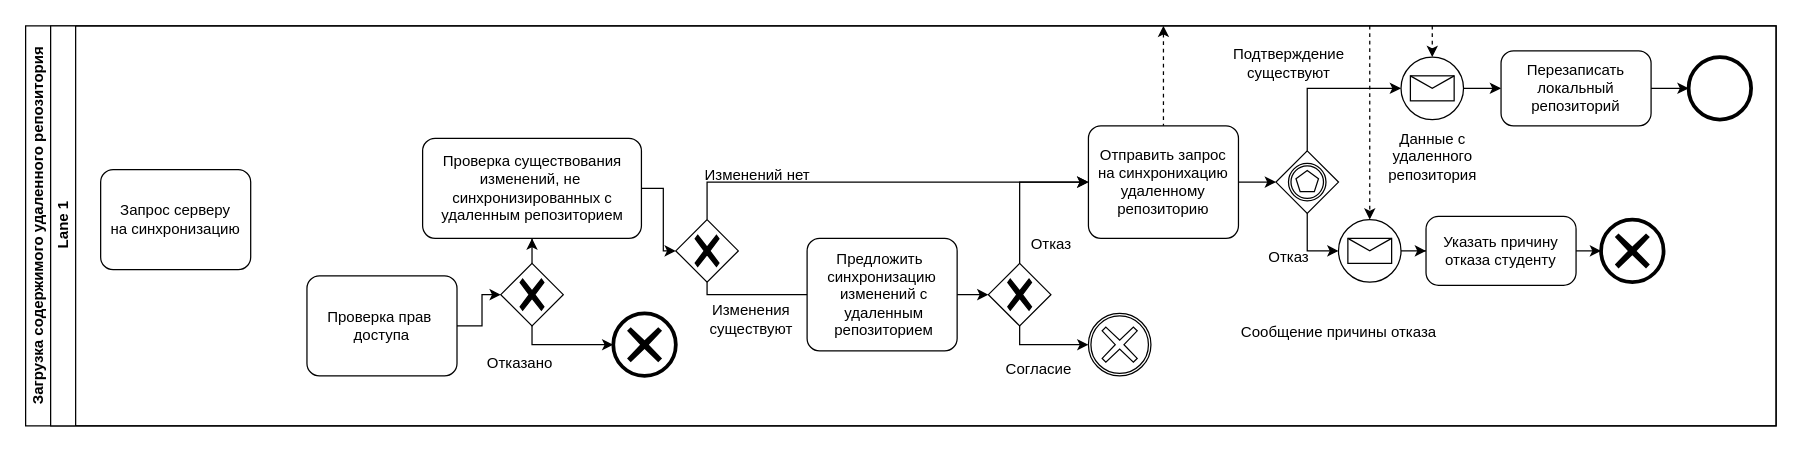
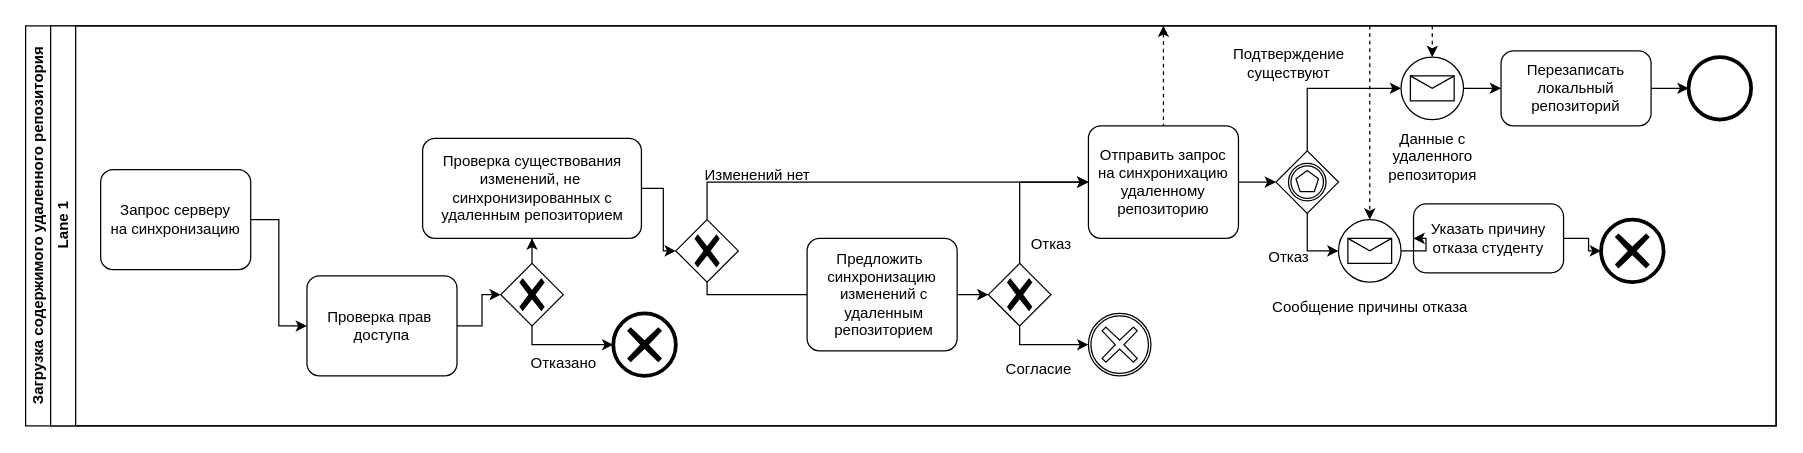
node "Указать причину отказа студенту": moved (1501, 251) -> (1488, 238)
edge "Запрос серверуна синхронизацию" -> "Проверка прав доступа": added
node "Изменения существуют": removed
node "Сообщение причины отказа": moved (1338, 332) -> (1369, 307)
node "Отказано": moved (519, 363) -> (563, 363)
